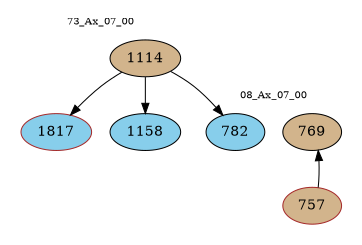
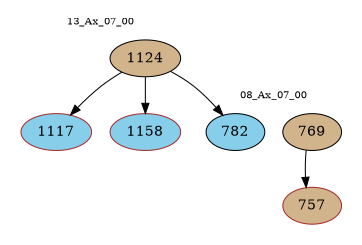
cluster "73_Ax_07_00": label "73_Ax_07_00" -> "13_Ax_07_00"
node "1114": label "1114" -> "1124"
node "1817": label "1817" -> "1117"
node "1158": color black -> brown
edge "757" -> "769": reversed
